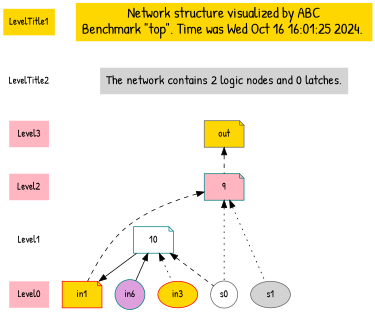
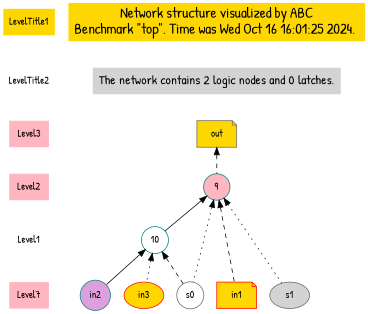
node "9": shape note -> circle
node "10": shape note -> circle
edge "10" -> "in1": now "10" -> "9"
node "Level0": label "Level0" -> "Level7"
node "in6": label "in6" -> "in2"
